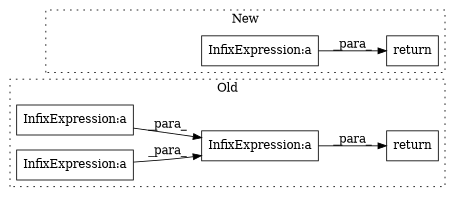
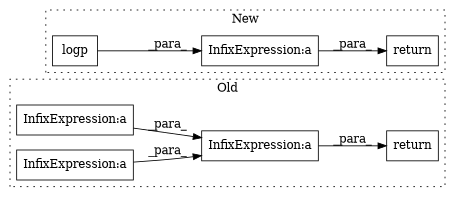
node "logp": added
